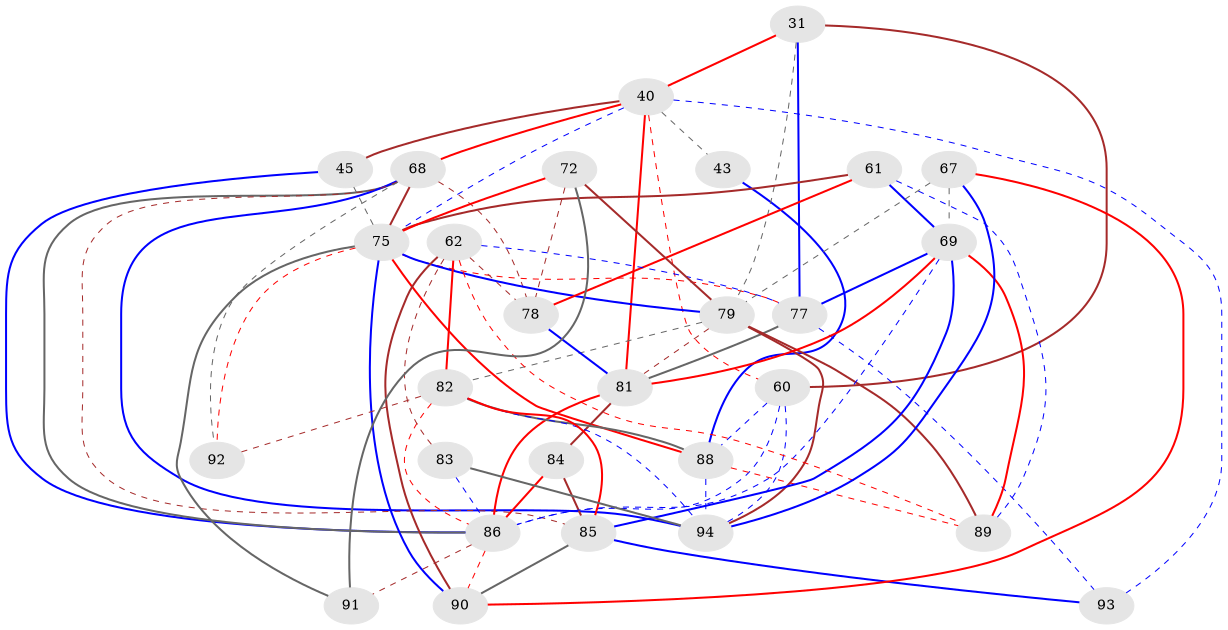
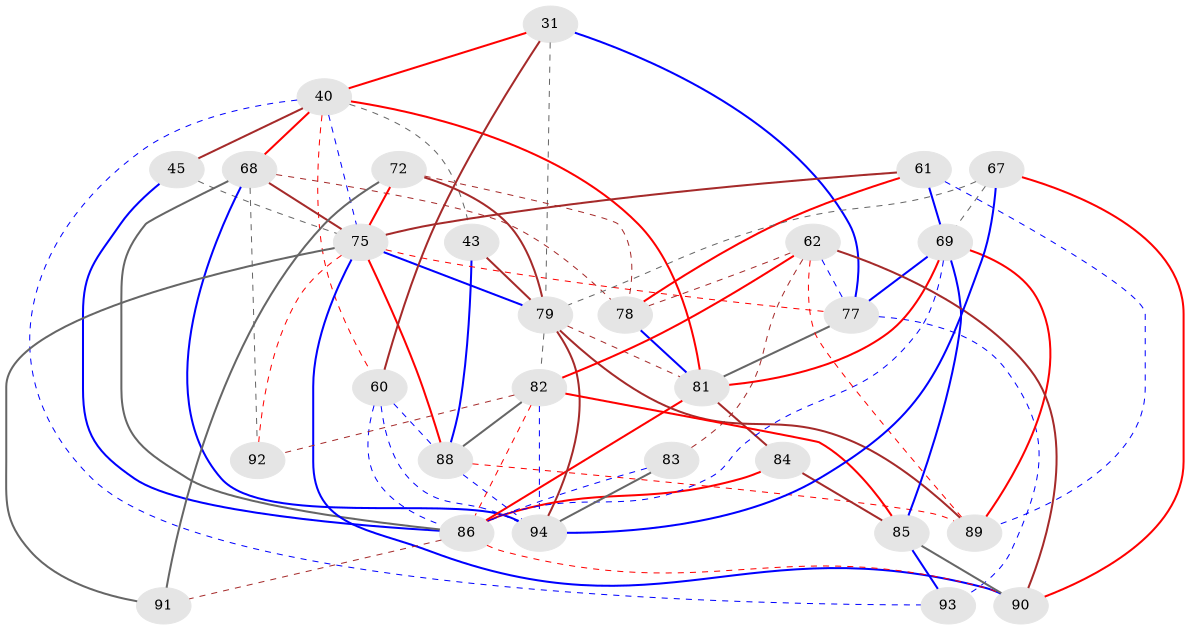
edge "43" -- "79": added
edge "68" -- "85": removed
